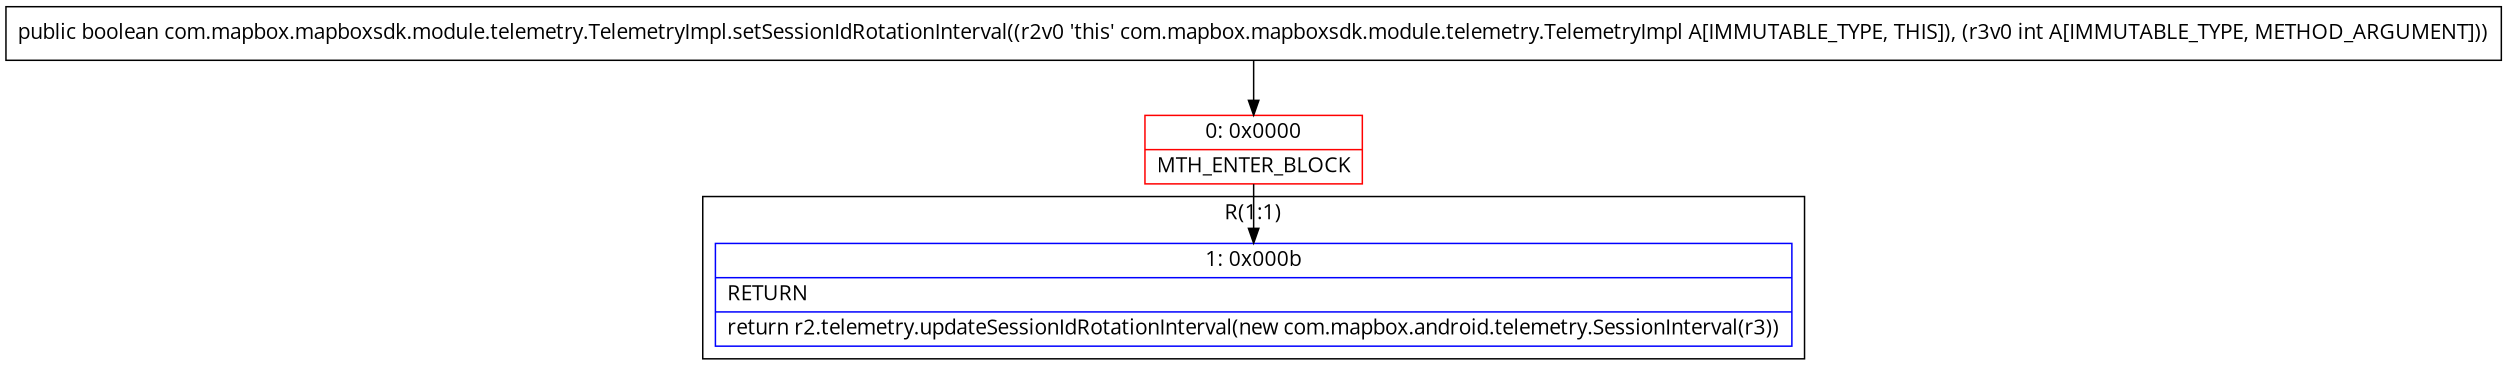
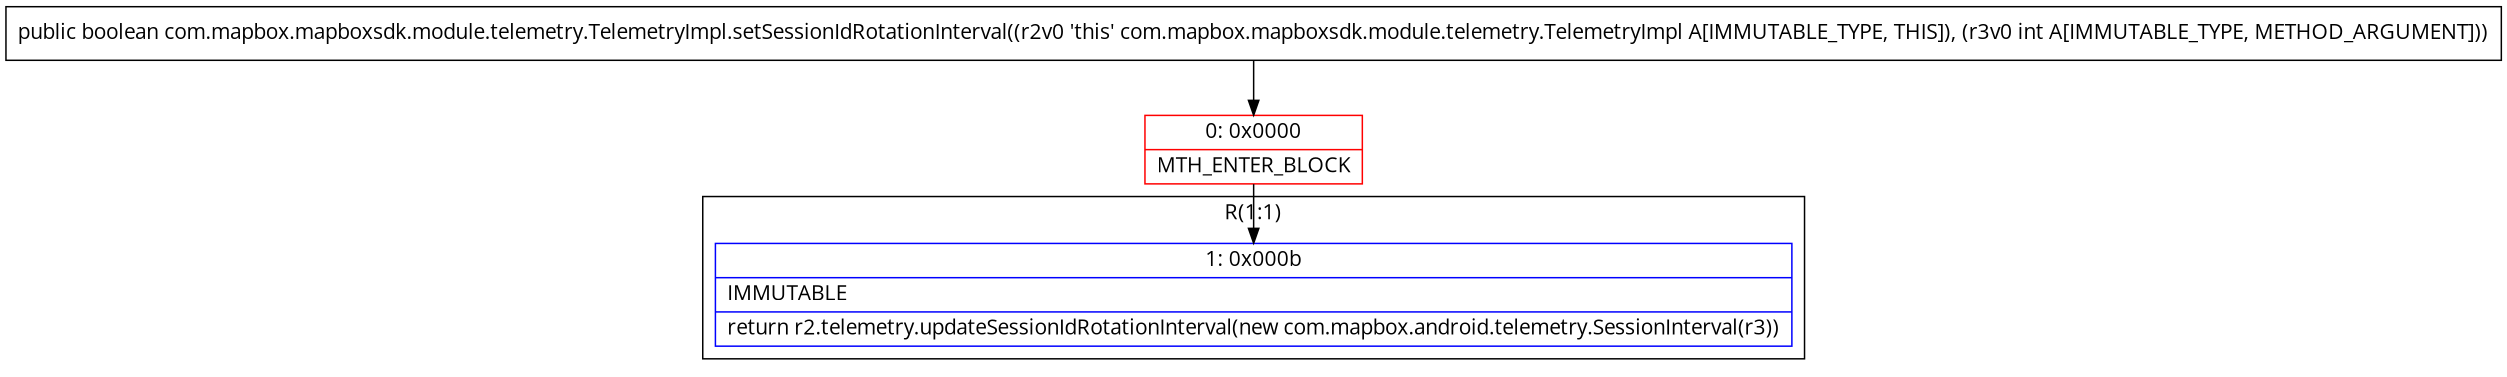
node "1: 0x000b": text "RETURN" -> "IMMUTABLE"
